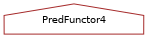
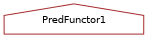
node "PredFunctor4": label "PredFunctor4" -> "PredFunctor1"
